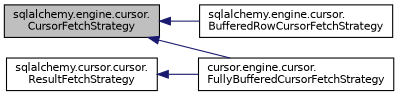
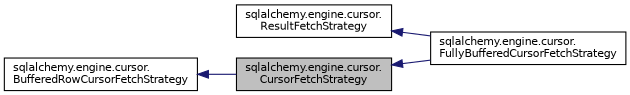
edge "sqlalchemy.engine.cursor. BufferedRowCursorFetchStrategy" -> "sqlalchemy.engine.cursor. CursorFetchStrategy": reversed
node "sqlalchemy.cursor.cursor. ResultFetchStrategy": label "sqlalchemy.cursor.cursor. ResultFetchStrategy" -> "sqlalchemy.engine.cursor. ResultFetchStrategy"
node "cursor.engine.cursor. FullyBufferedCursorFetchStrategy": label "cursor.engine.cursor. FullyBufferedCursorFetchStrategy" -> "sqlalchemy.engine.cursor. FullyBufferedCursorFetchStrategy"
